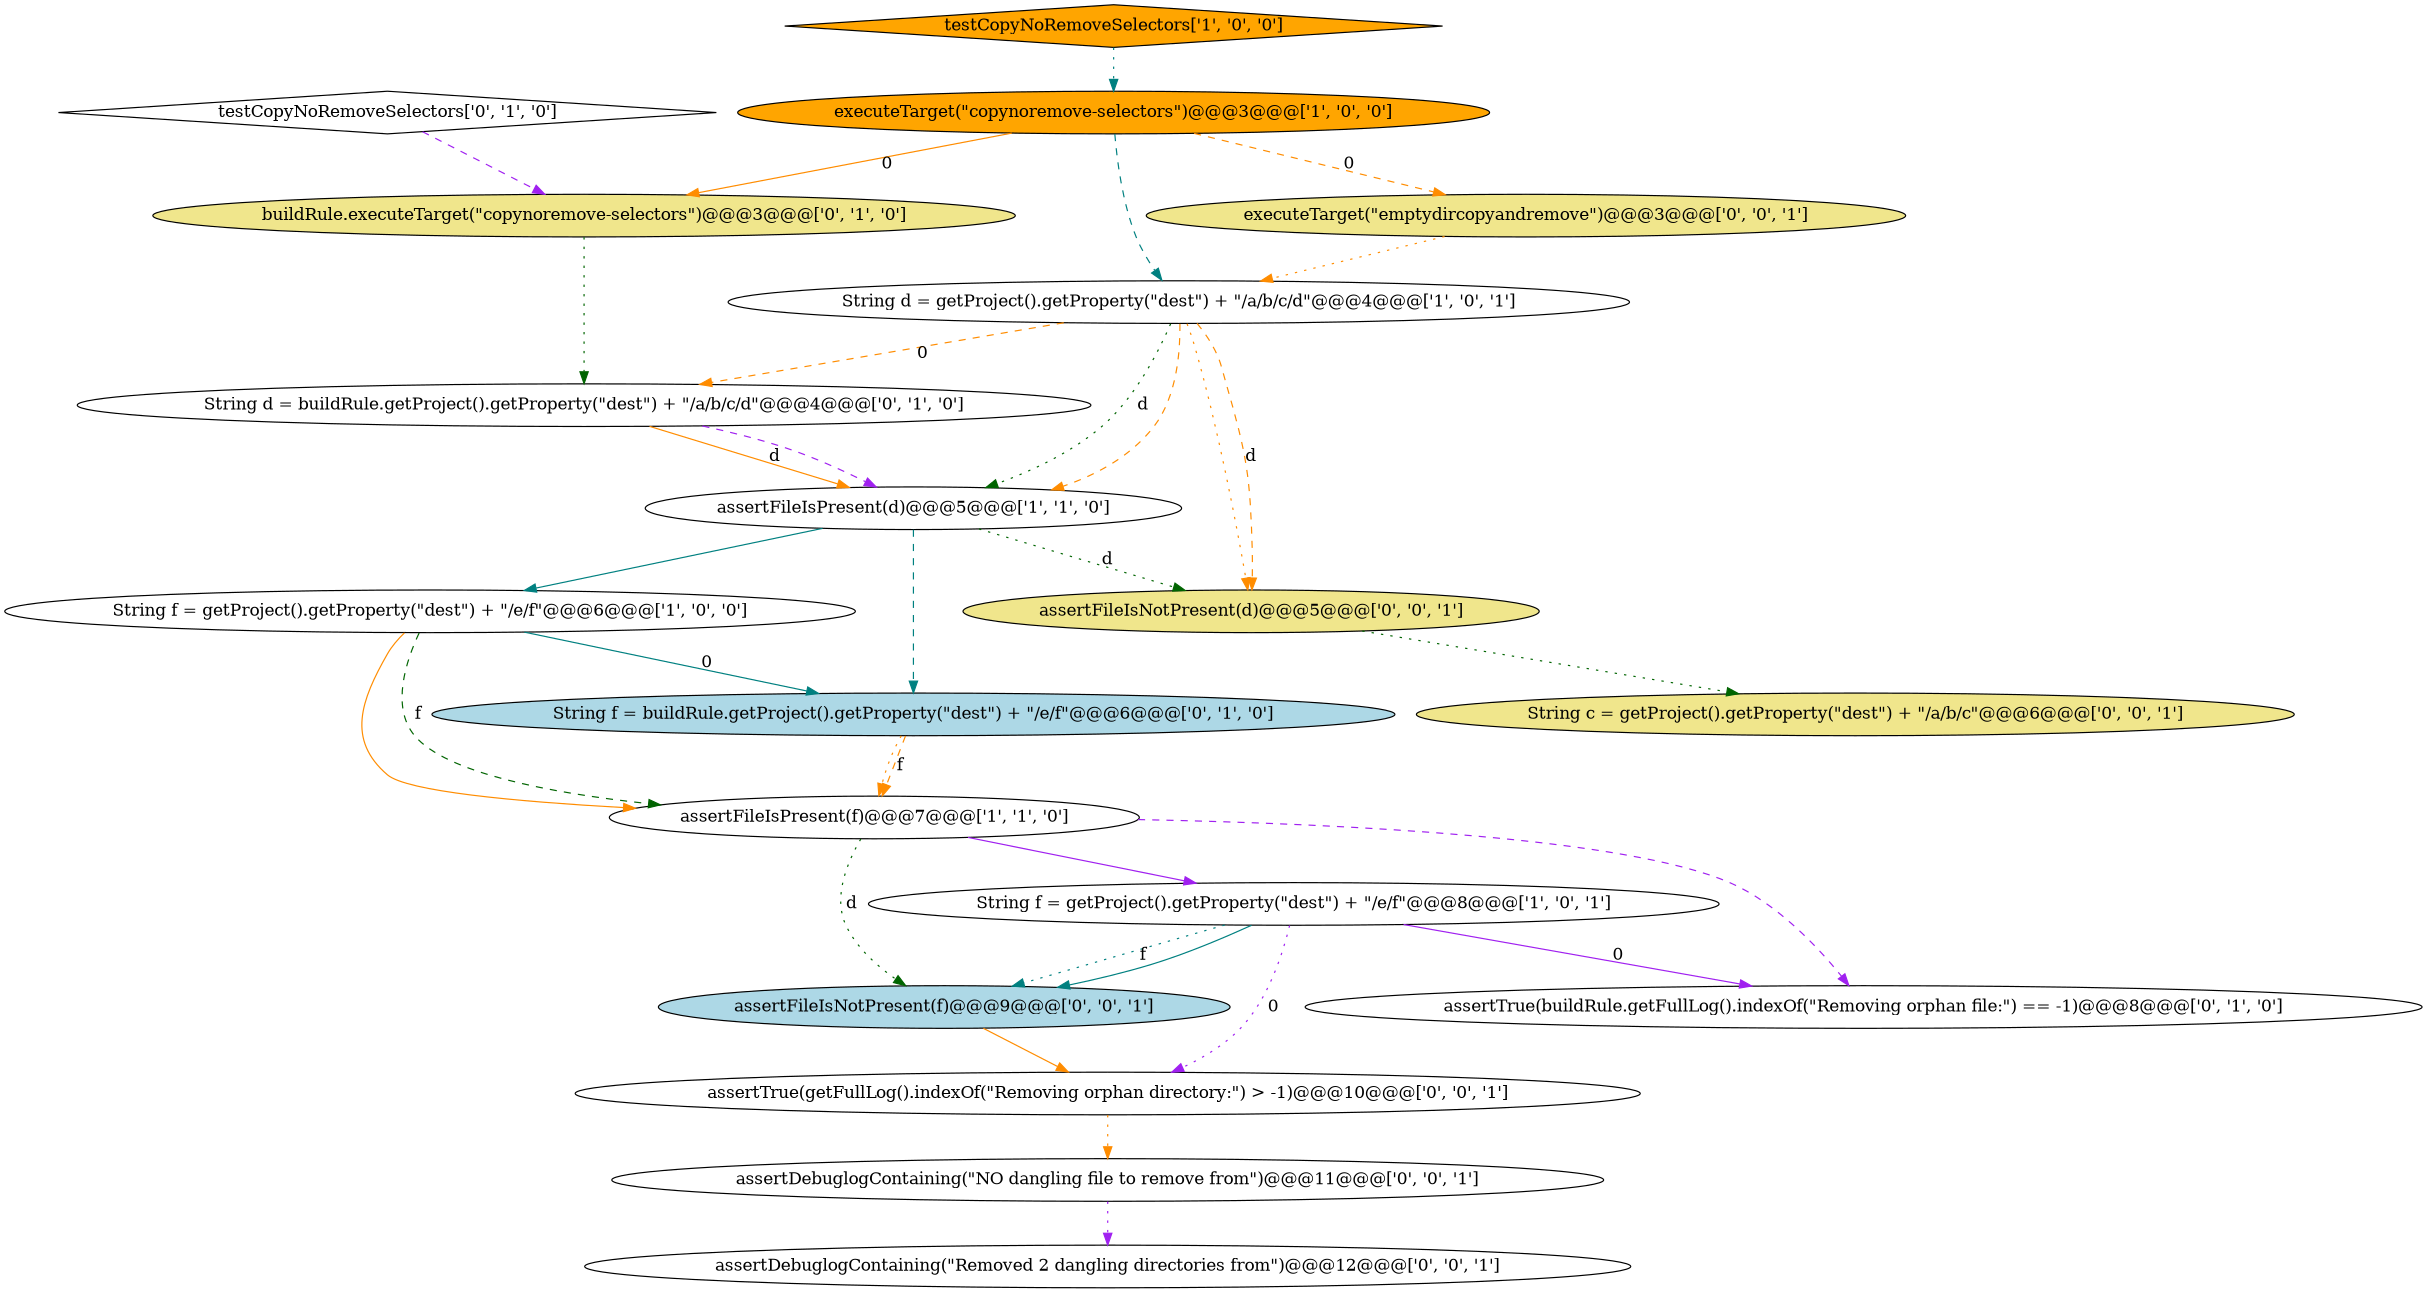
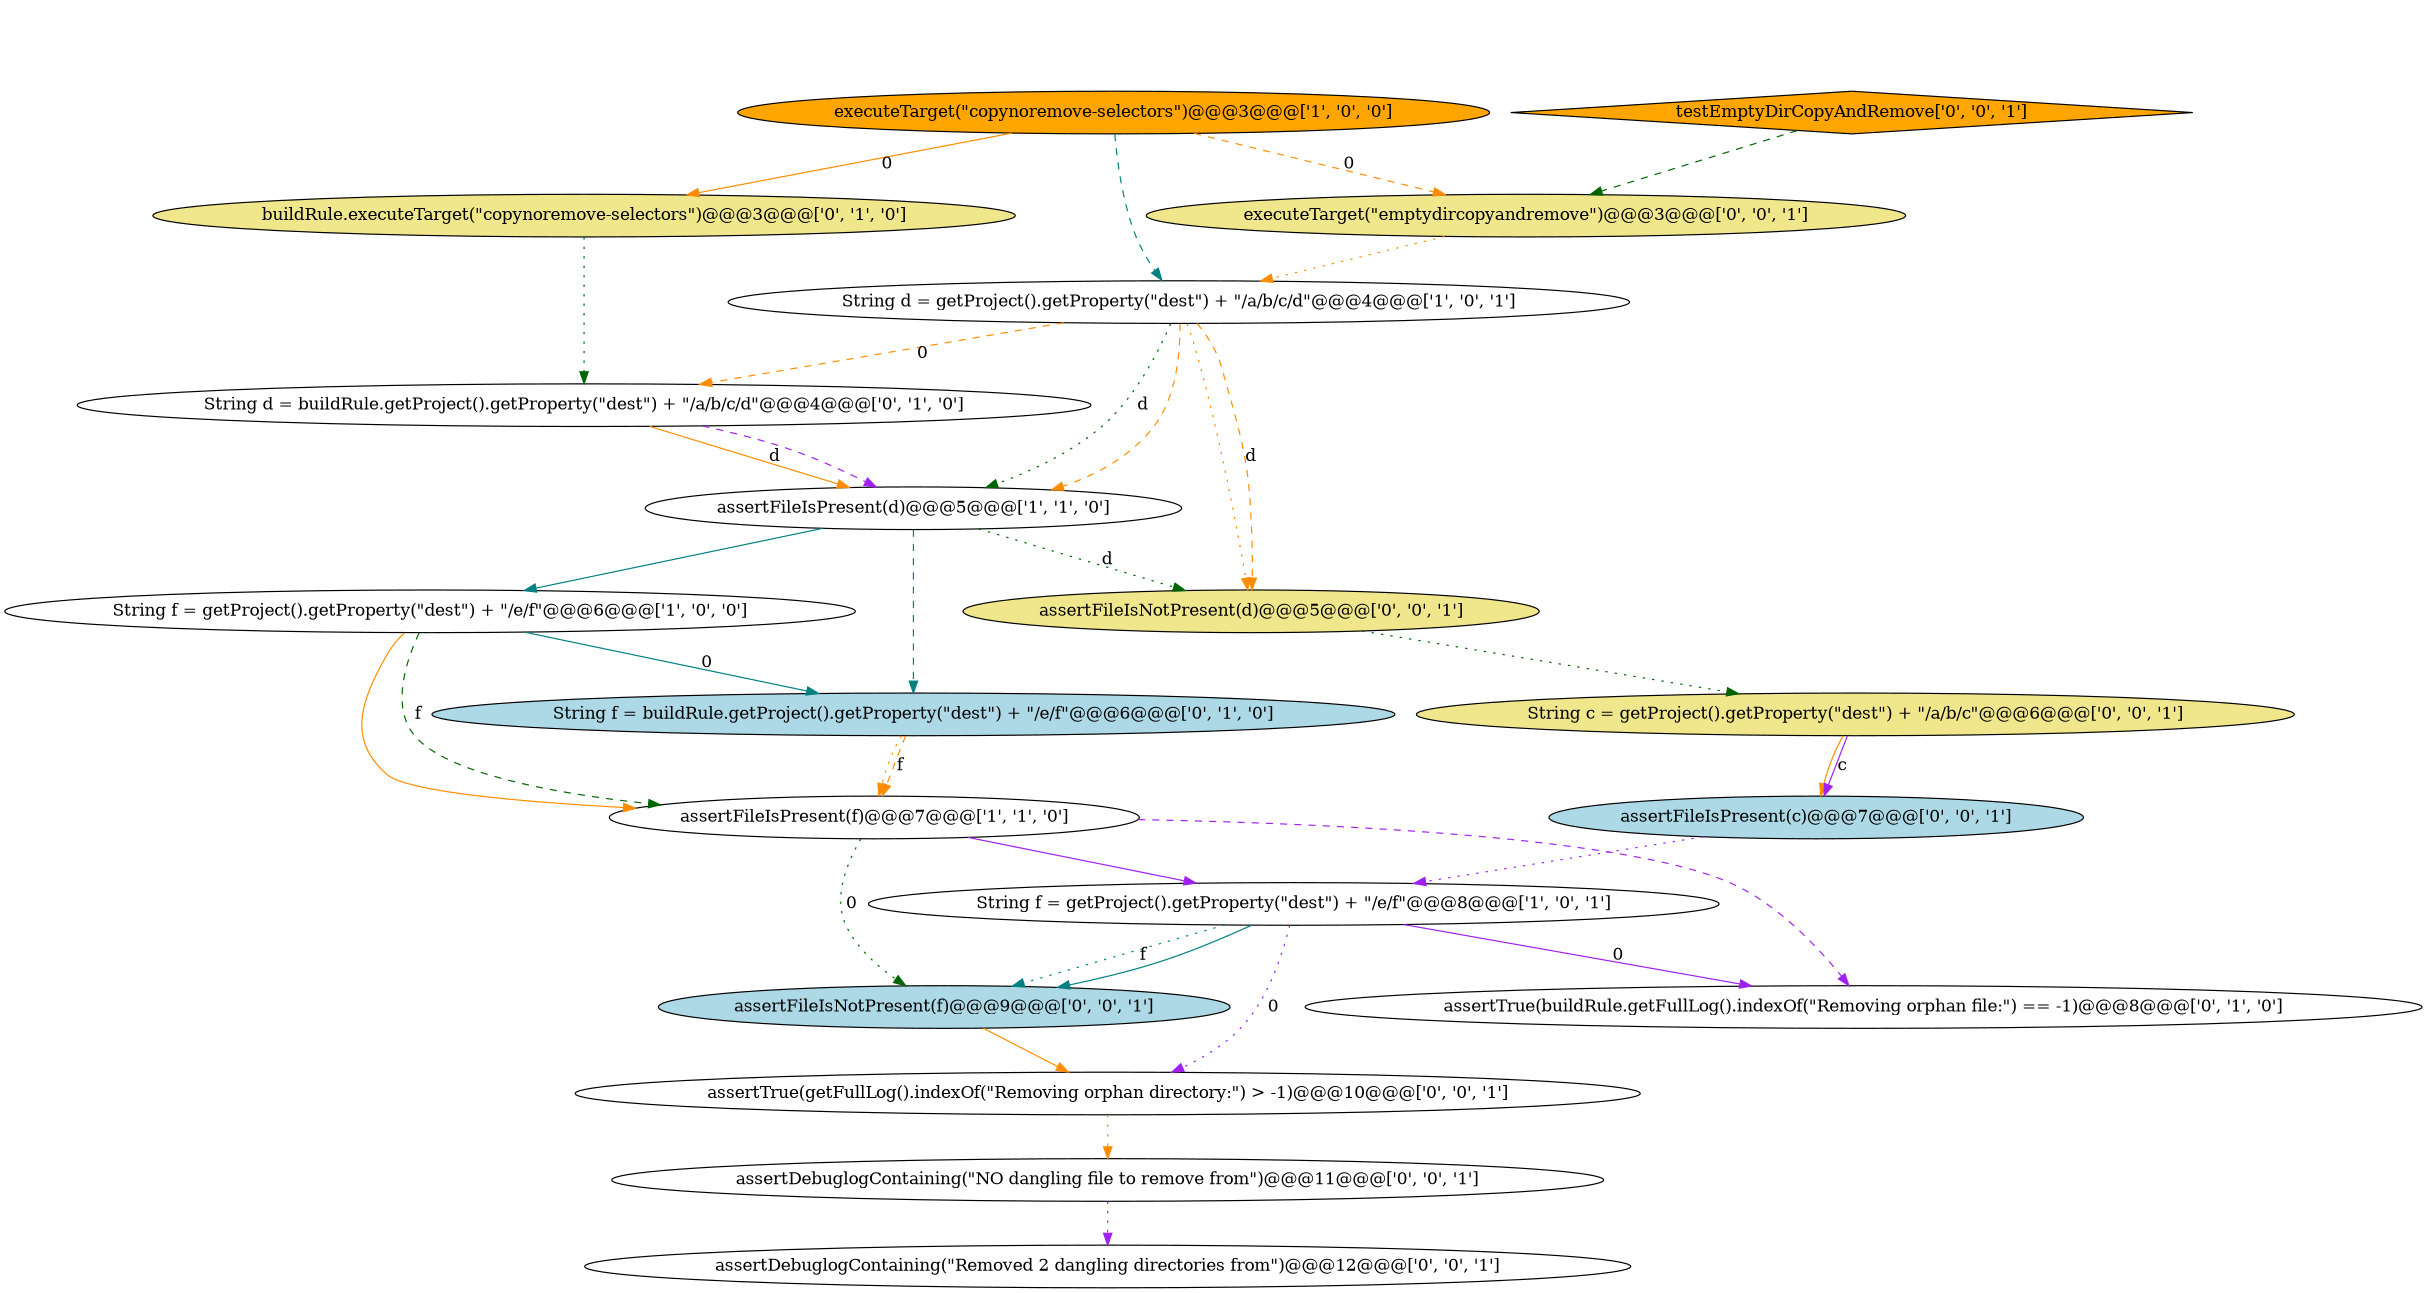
node "testCopyNoRemoveSelectors['1', '0', '0']": removed
node "testCopyNoRemoveSelectors['0', '1', '0']": removed
node "testEmptyDirCopyAndRemove['0', '0', '1']": added
node "assertFileIsPresent(c)@@@7@@@['0', '0', '1']": added
edge "assertFileIsPresent(f)@@@7@@@['1', '1', '0']" -> "assertFileIsNotPresent(f)@@@9@@@['0', '0', '1']": label "d" -> "0"
